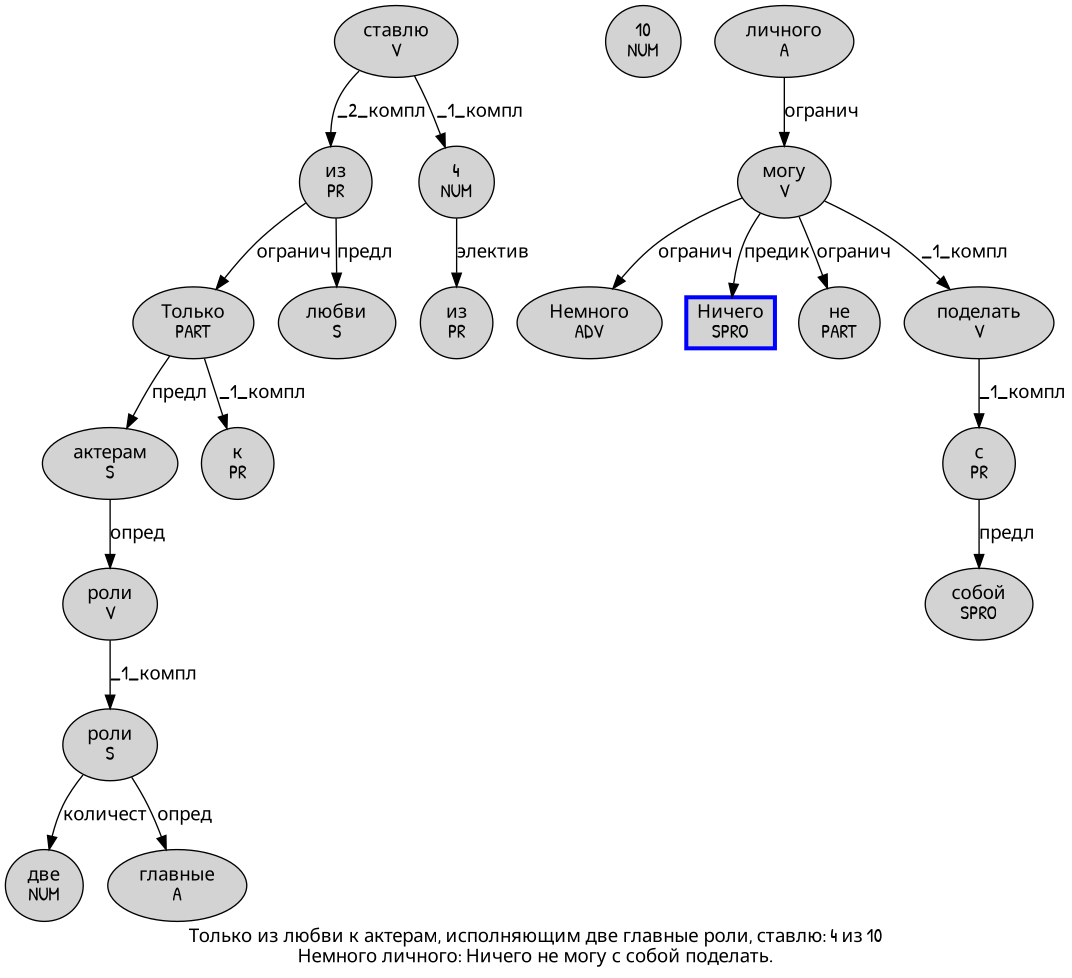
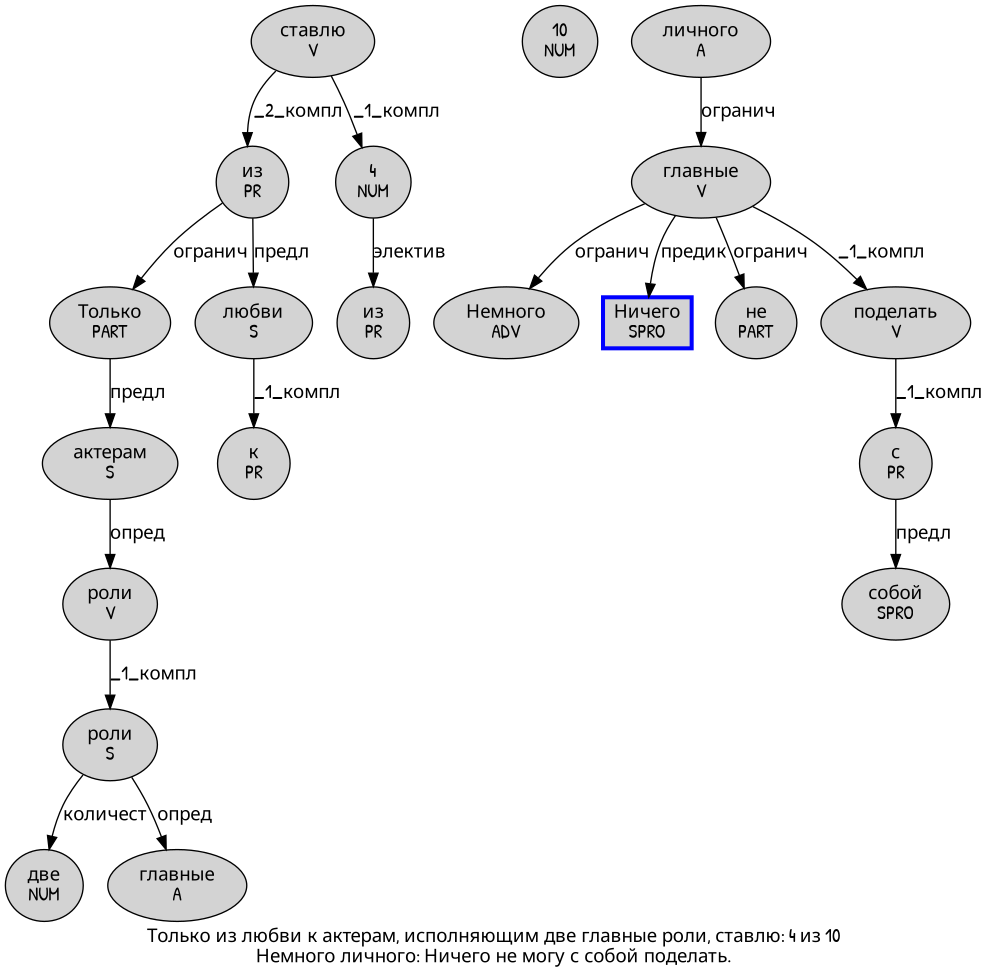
node "могу V": label "могу V" -> "главные V"
edge "Только PART" -> "к PR": now "любви S" -> "к PR"
